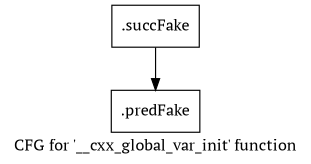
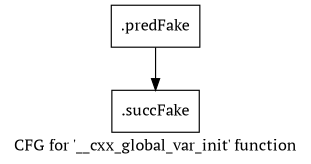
edge ".succFake" -> ".predFake": reversed
